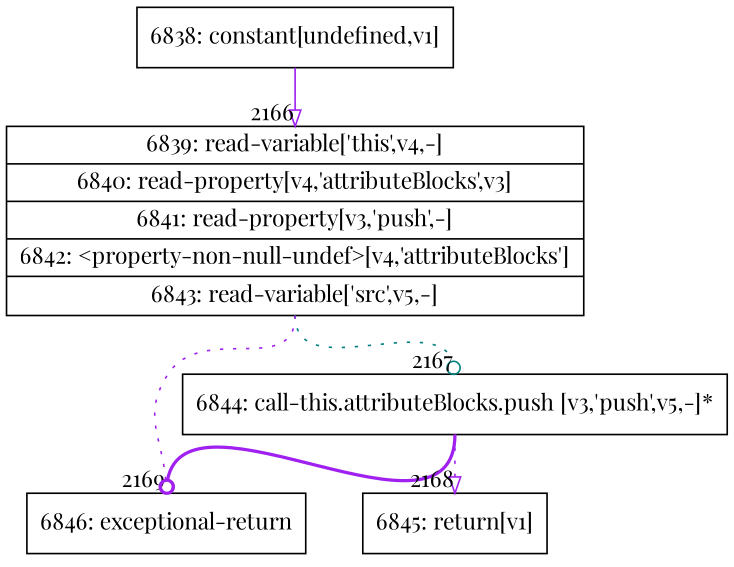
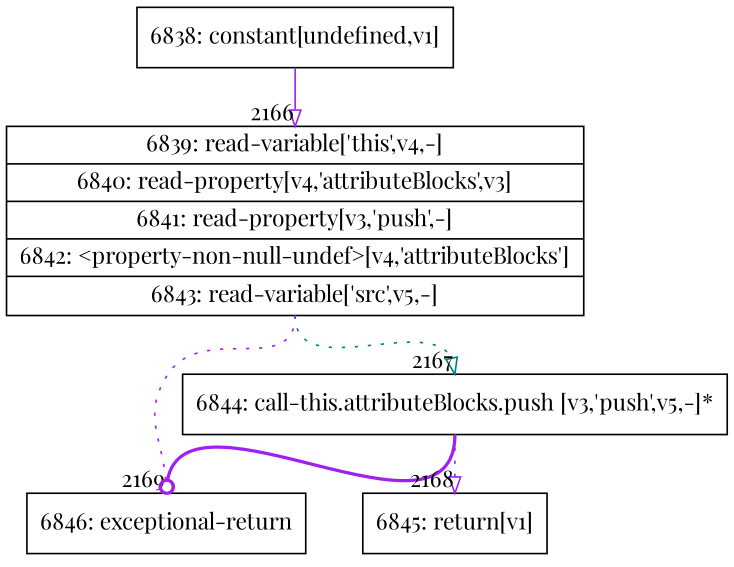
edge "6839: read-variable['this',v4,-]" -> "6844: call-this.attributeBlocks.push [v3,'push',v5,-]*": arrowhead odot -> onormal
